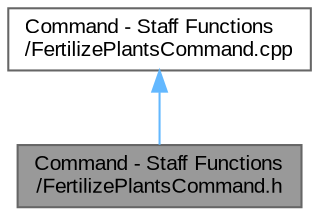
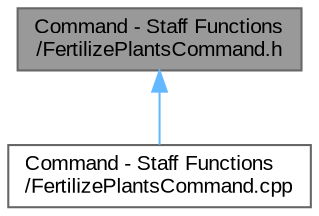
edge "Command - Staff Functions /FertilizePlantsCommand.h" -> "Command - Staff Functions /FertilizePlantsCommand.cpp": reversed
